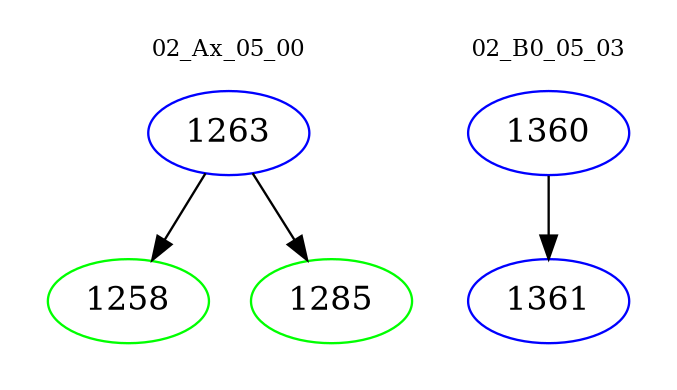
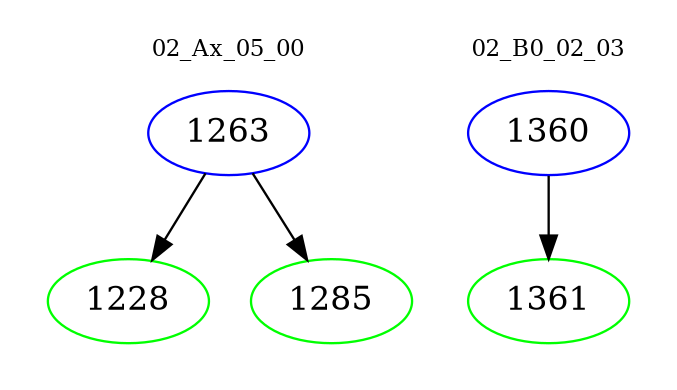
cluster "02_B0_05_03": label "02_B0_05_03" -> "02_B0_02_03"
node "1258": label "1258" -> "1228"
node "1361": color blue -> green
